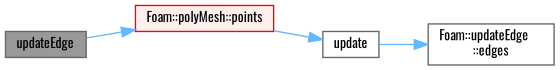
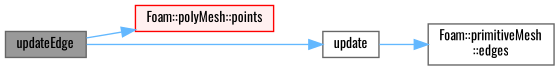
edge "Foam::polyMesh::points" -> "update": now "updateEdge" -> "update"
node "Foam::updateEdge ::edges": label "Foam::updateEdge ::edges" -> "Foam::primitiveMesh ::edges"
